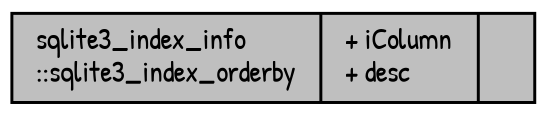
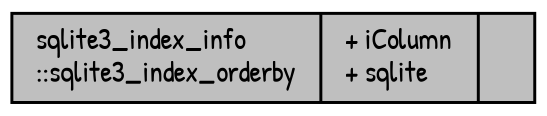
node "sqlite3_index_info": text "+ desc" -> "+ sqlite"
